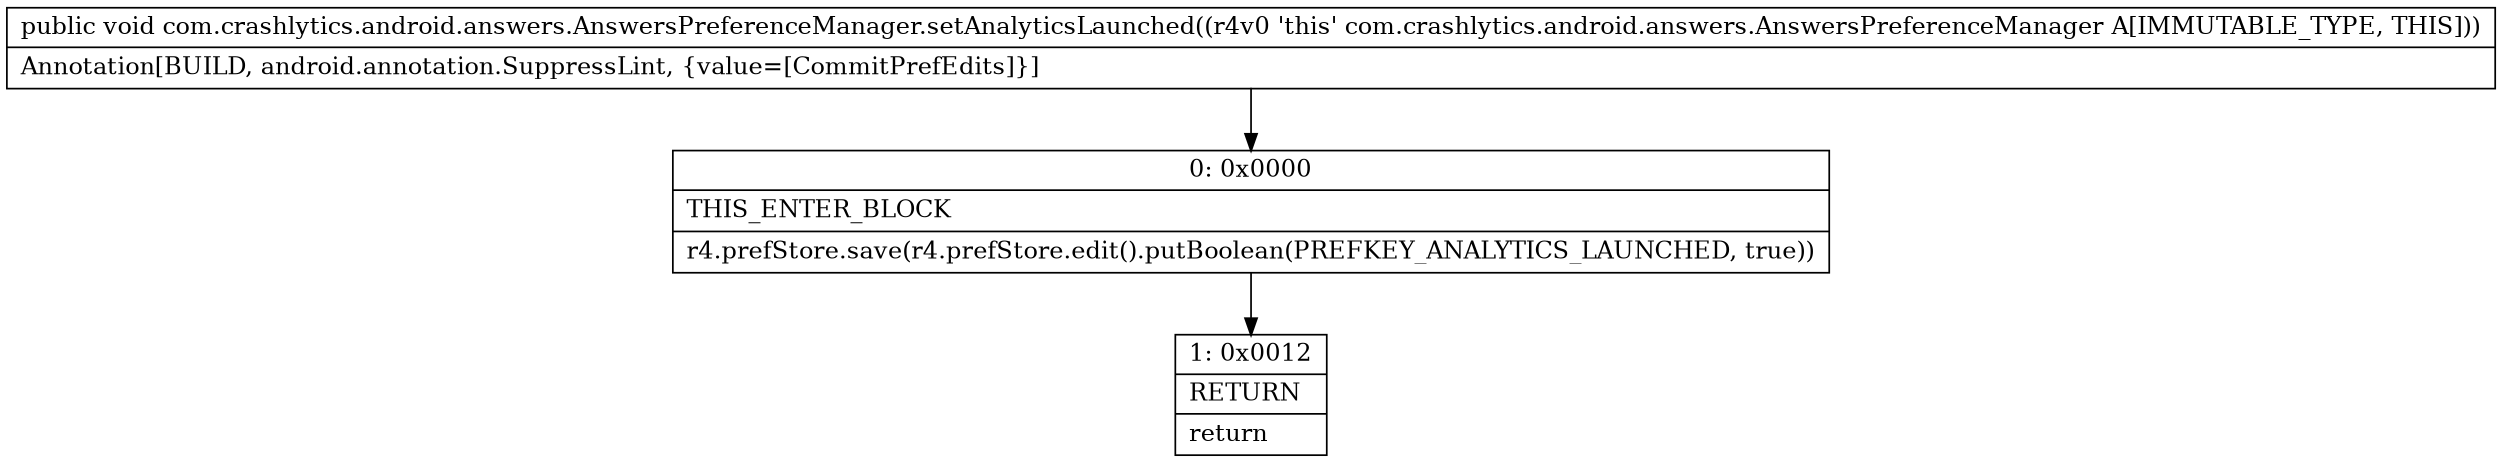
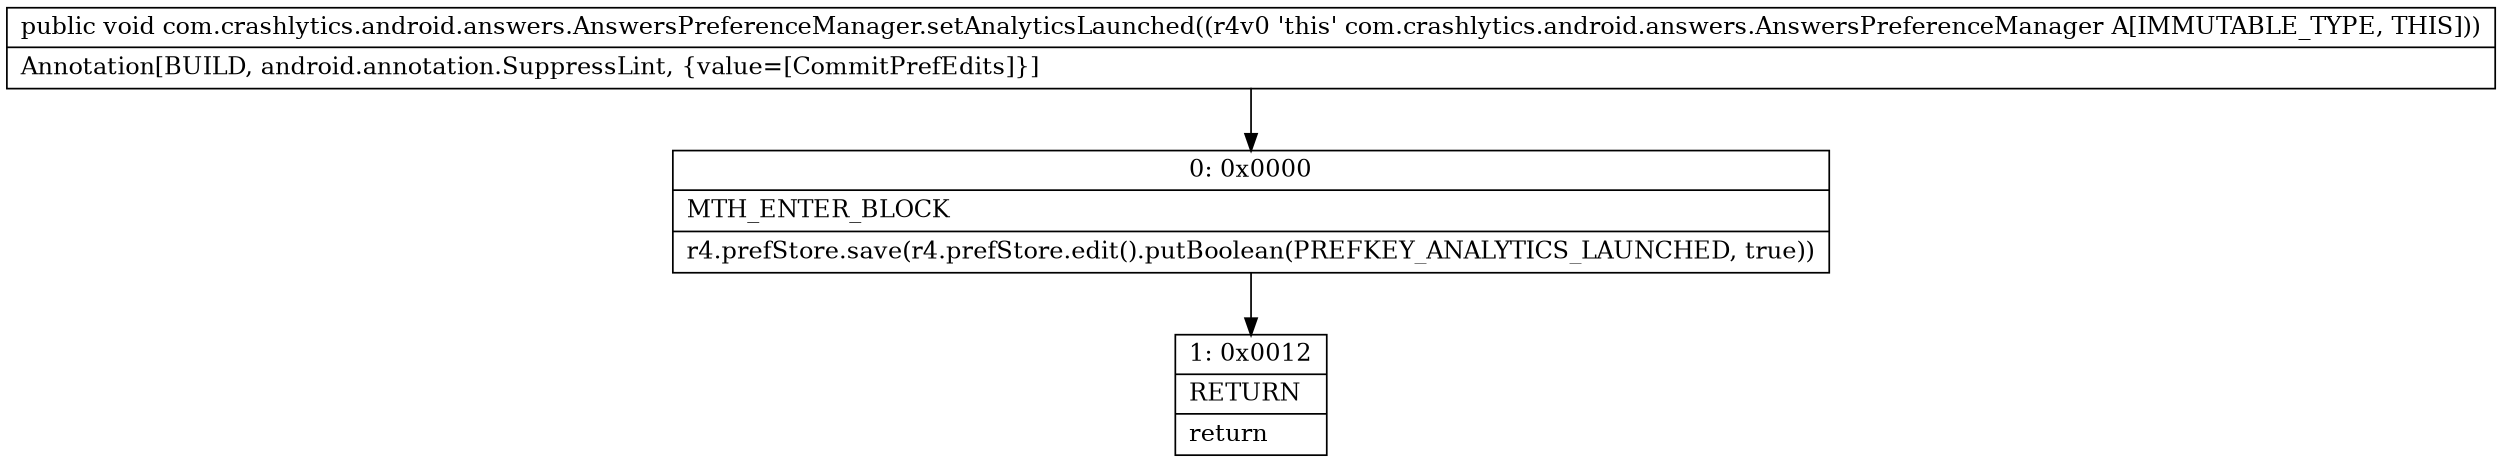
node "0: 0x0000": text "THIS_ENTER_BLOCK" -> "MTH_ENTER_BLOCK"
